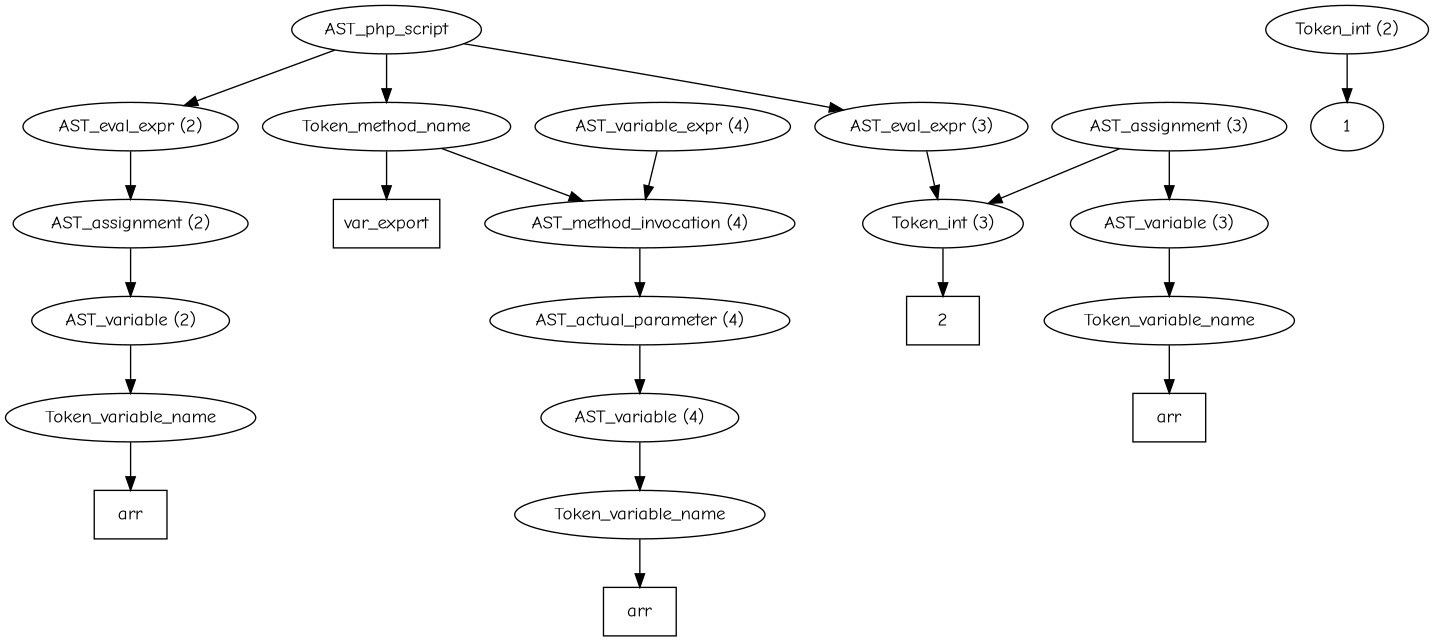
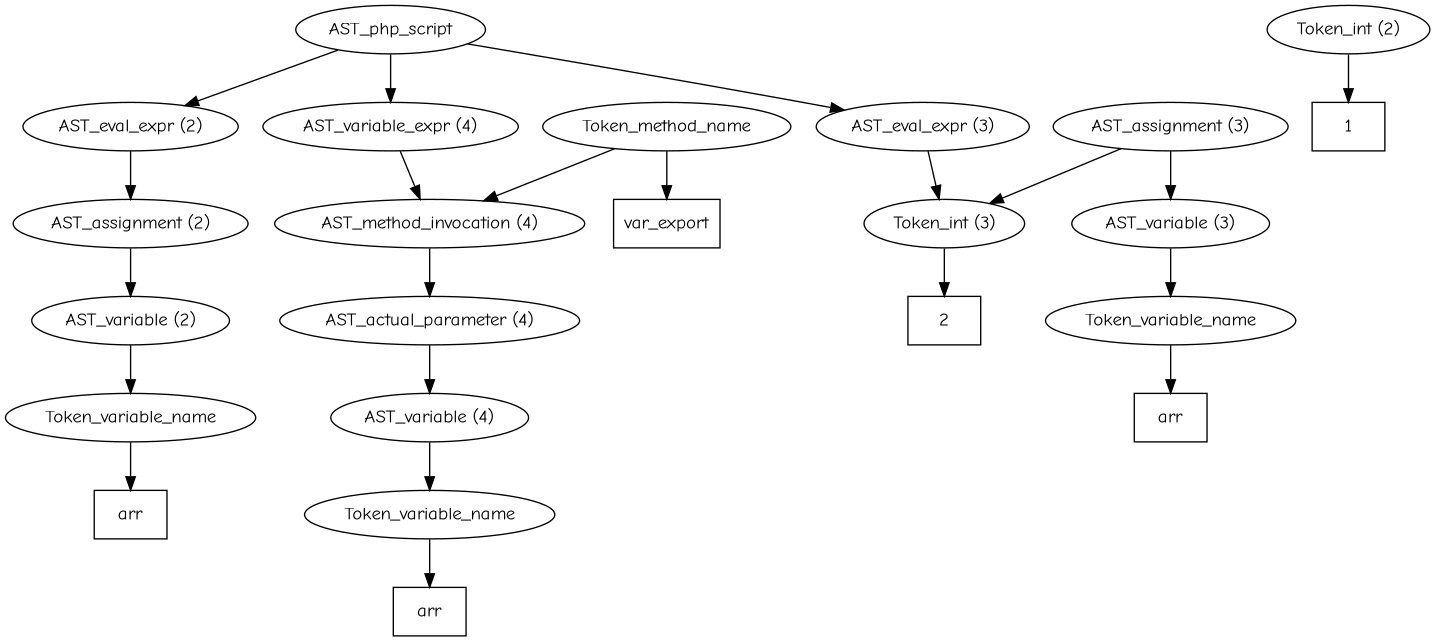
edge "AST_php_script" -> "Token_method_name": now "AST_php_script" -> "AST_variable_expr (4)"
node "1": shape ellipse -> box
